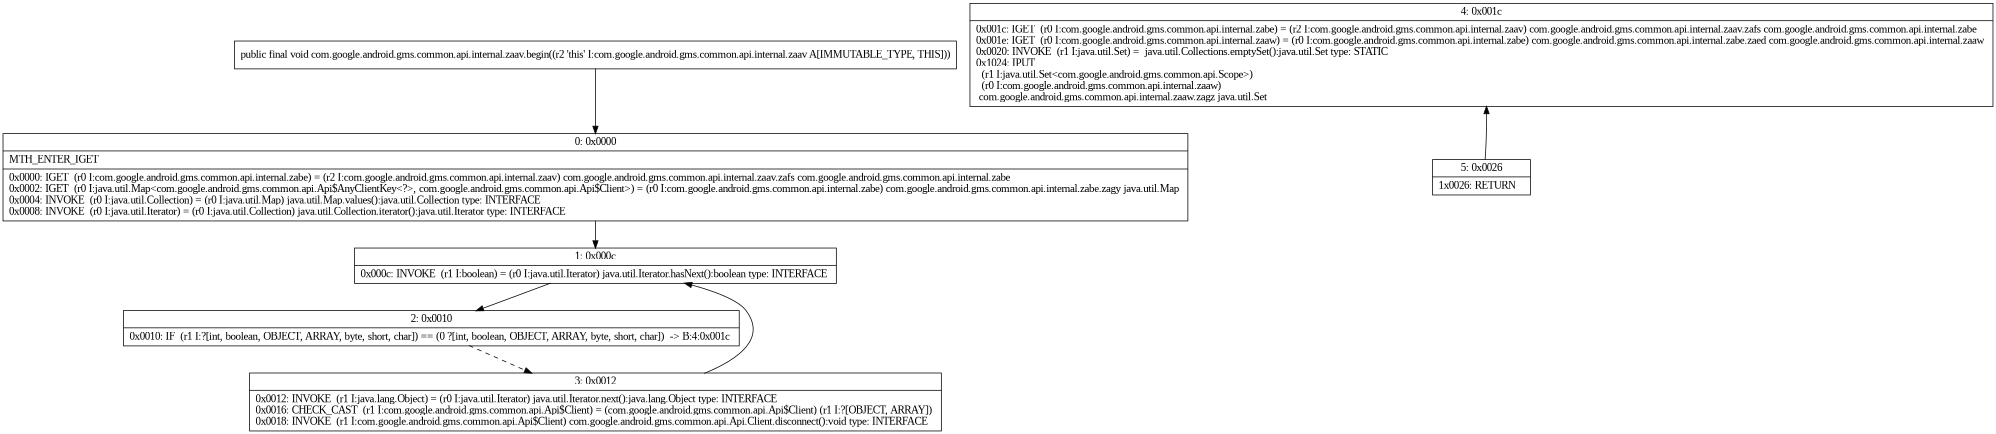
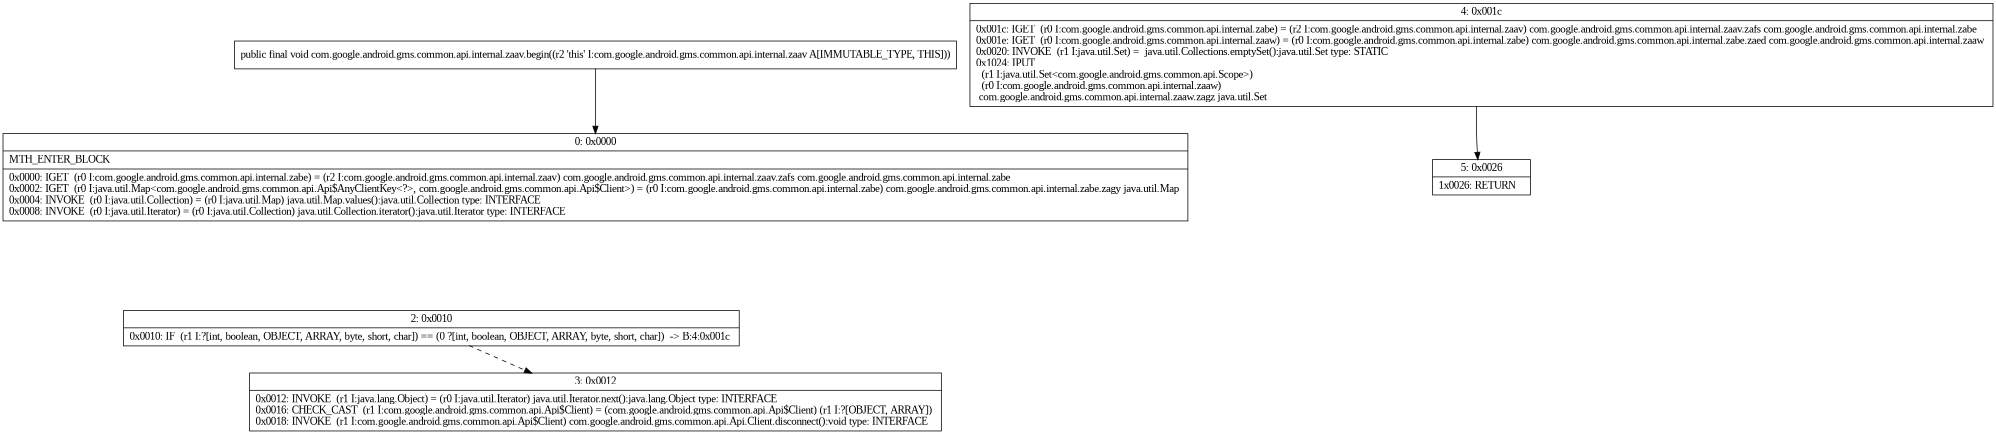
edge "5: 0x0026" -> "4: 0x001c": reversed
node "0: 0x0000": text "MTH_ENTER_IGET" -> "MTH_ENTER_BLOCK"
node "1: 0x000c": removed
